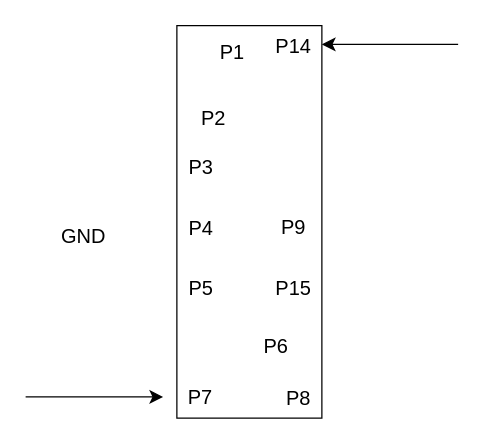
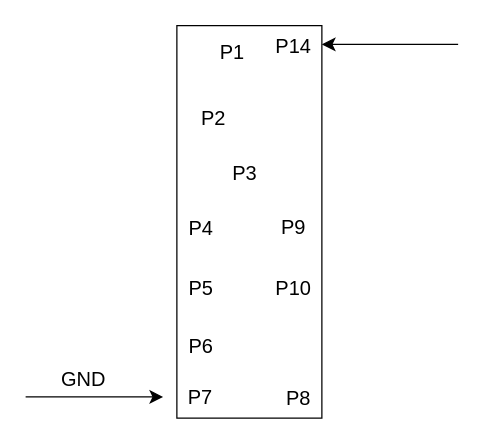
node "P3": moved (201, 166) -> (244, 173)
node "GND": moved (83, 236) -> (83, 379)
node "P15": label "P15" -> "P10"
node "P6": moved (276, 345) -> (201, 345)
